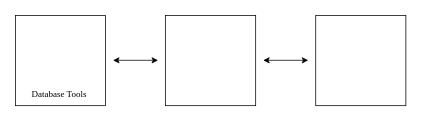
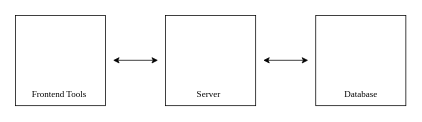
node "Database Tools": label "Database Tools" -> "Frontend Tools"
node "Server": added
node "Database": added
